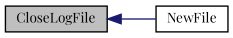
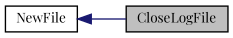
edge "NewFile" -> "CloseLogFile": reversed
